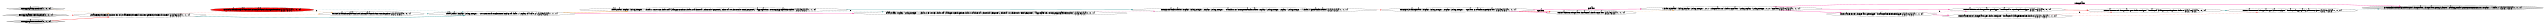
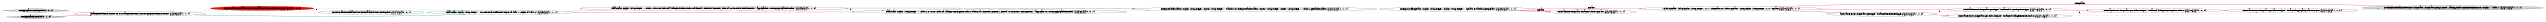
node "testAggregateEventTime['1', '0', '0']": removed
